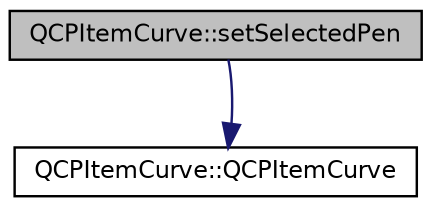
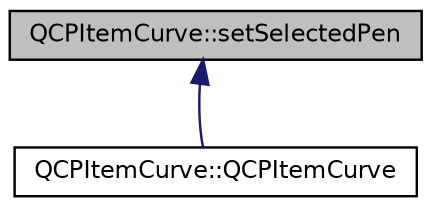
edge "QCPItemCurve::setSelectedPen" -> "QCPItemCurve::QCPItemCurve": reversed
